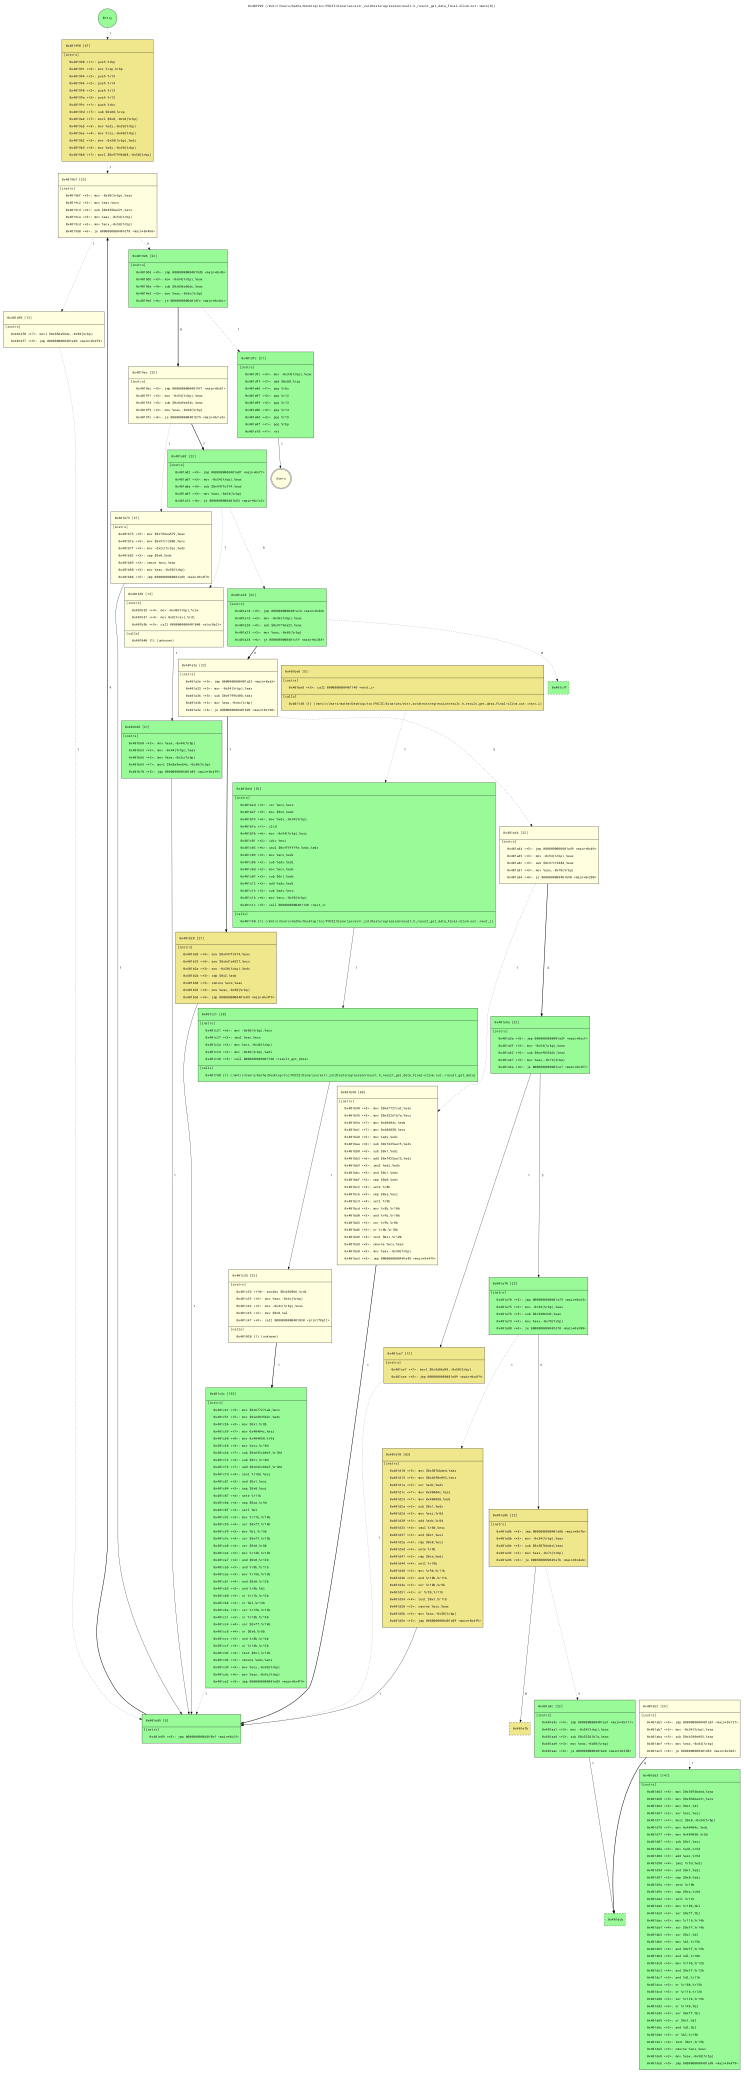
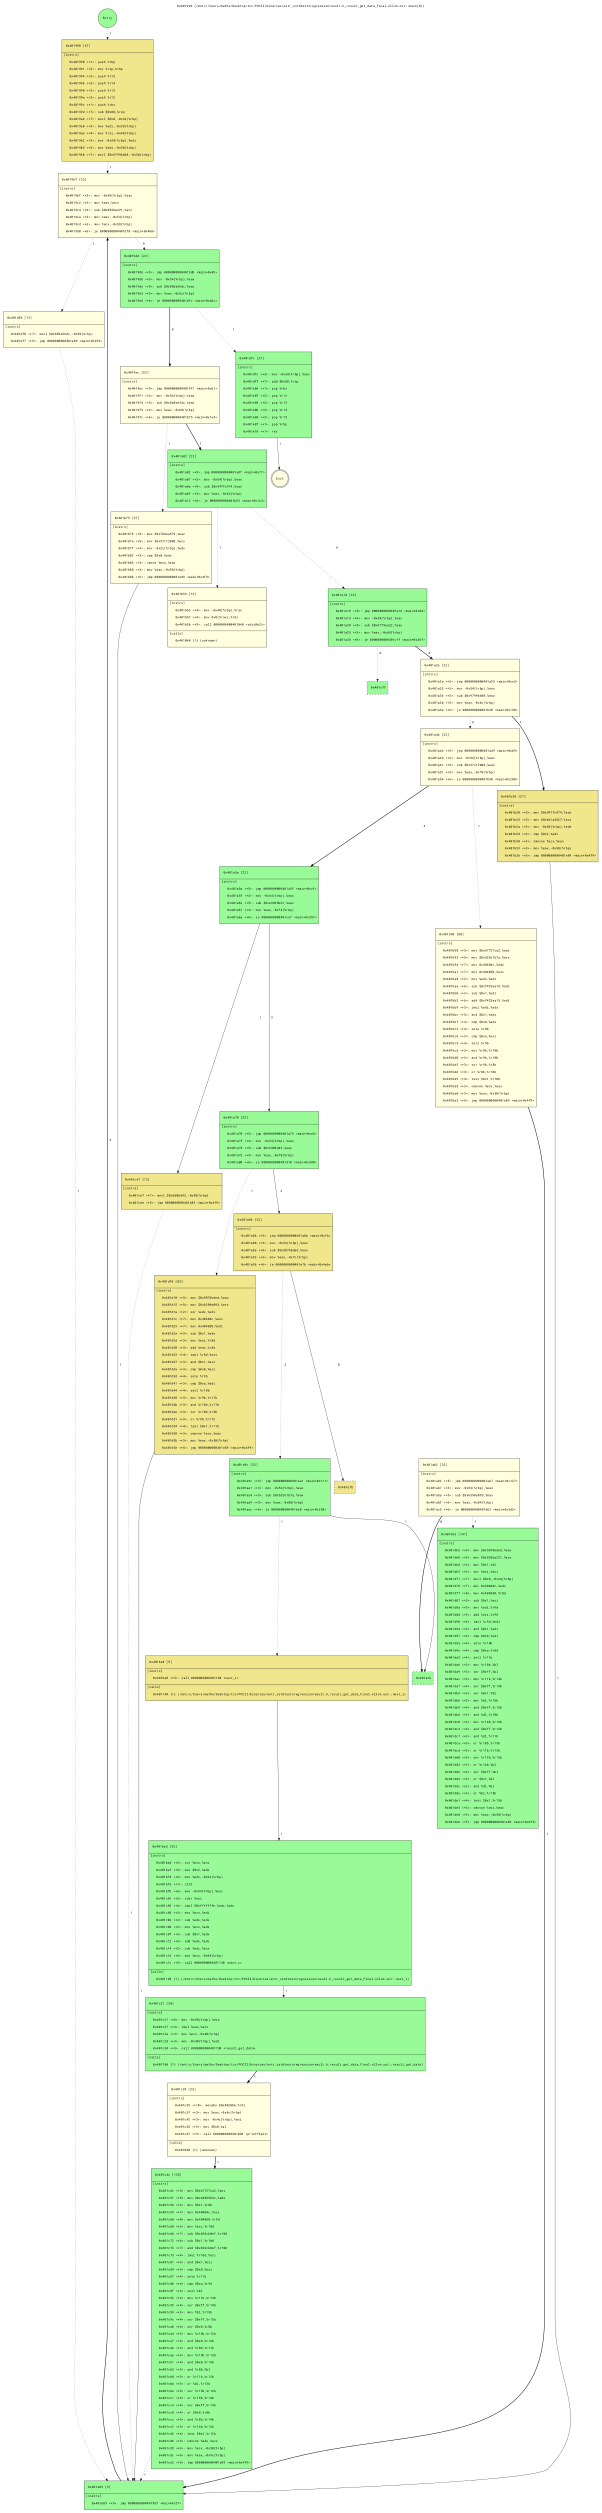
node "Users": label "Users" -> "Exit"
edge "0x401be8 [5]" -> "0x401bed [52]": style dotted -> solid
node "0x401b60 [21]": removed
edge "0x401c21 [20]" -> "0x401c35 [23]": style solid -> bold
edge "0x401a9c [22]" -> "0x401be8 [5]": added, label "1"
